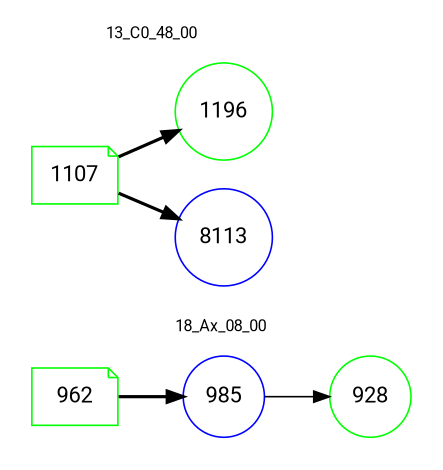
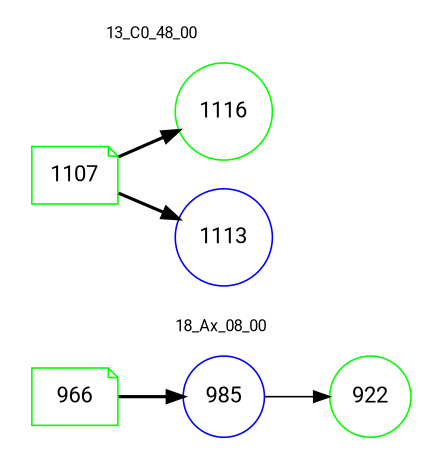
node "1196": label "1196" -> "1116"
node "8113": label "8113" -> "1113"
node "962": label "962" -> "966"
node "928": label "928" -> "922"
